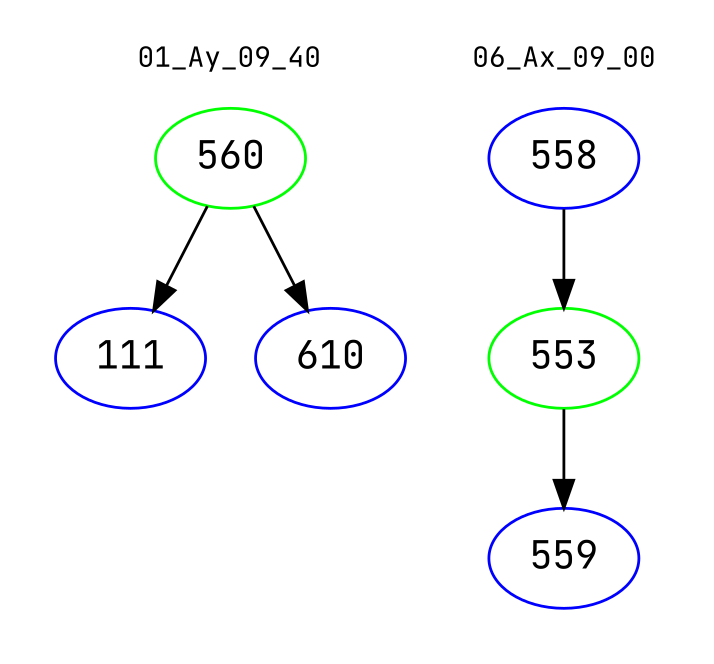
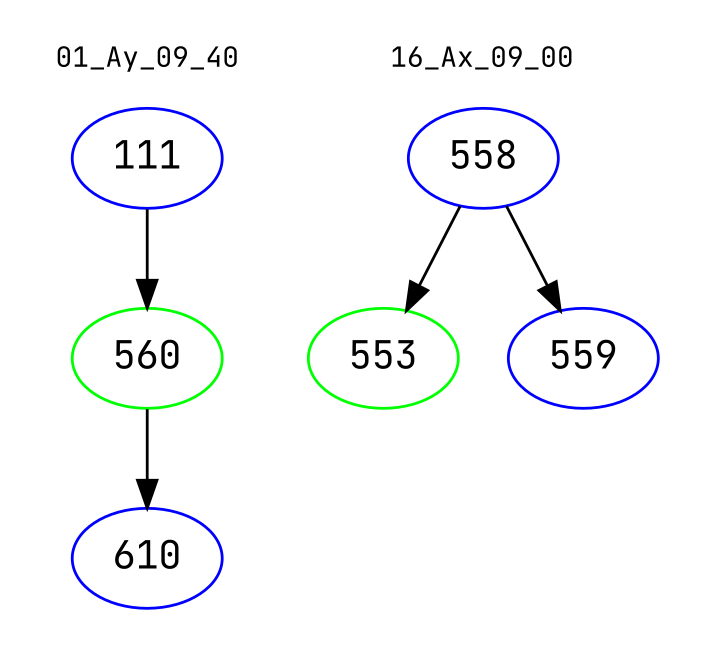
cluster "06_Ax_09_00": label "06_Ax_09_00" -> "16_Ax_09_00"
edge "560" -> "111": reversed
edge "553" -> "559": now "558" -> "559"
